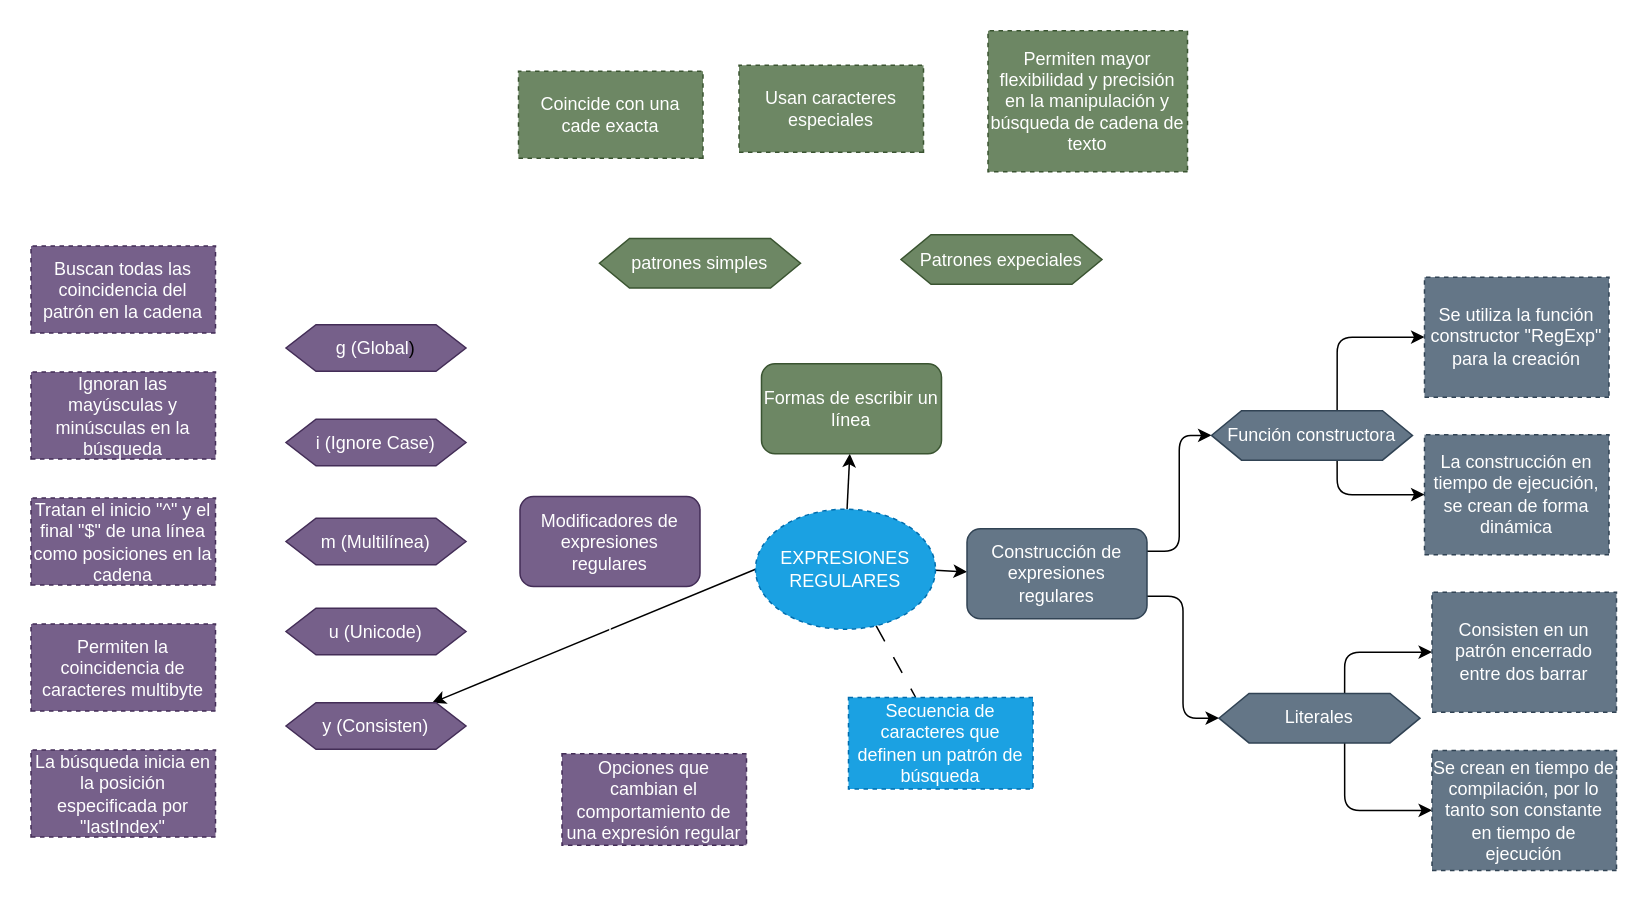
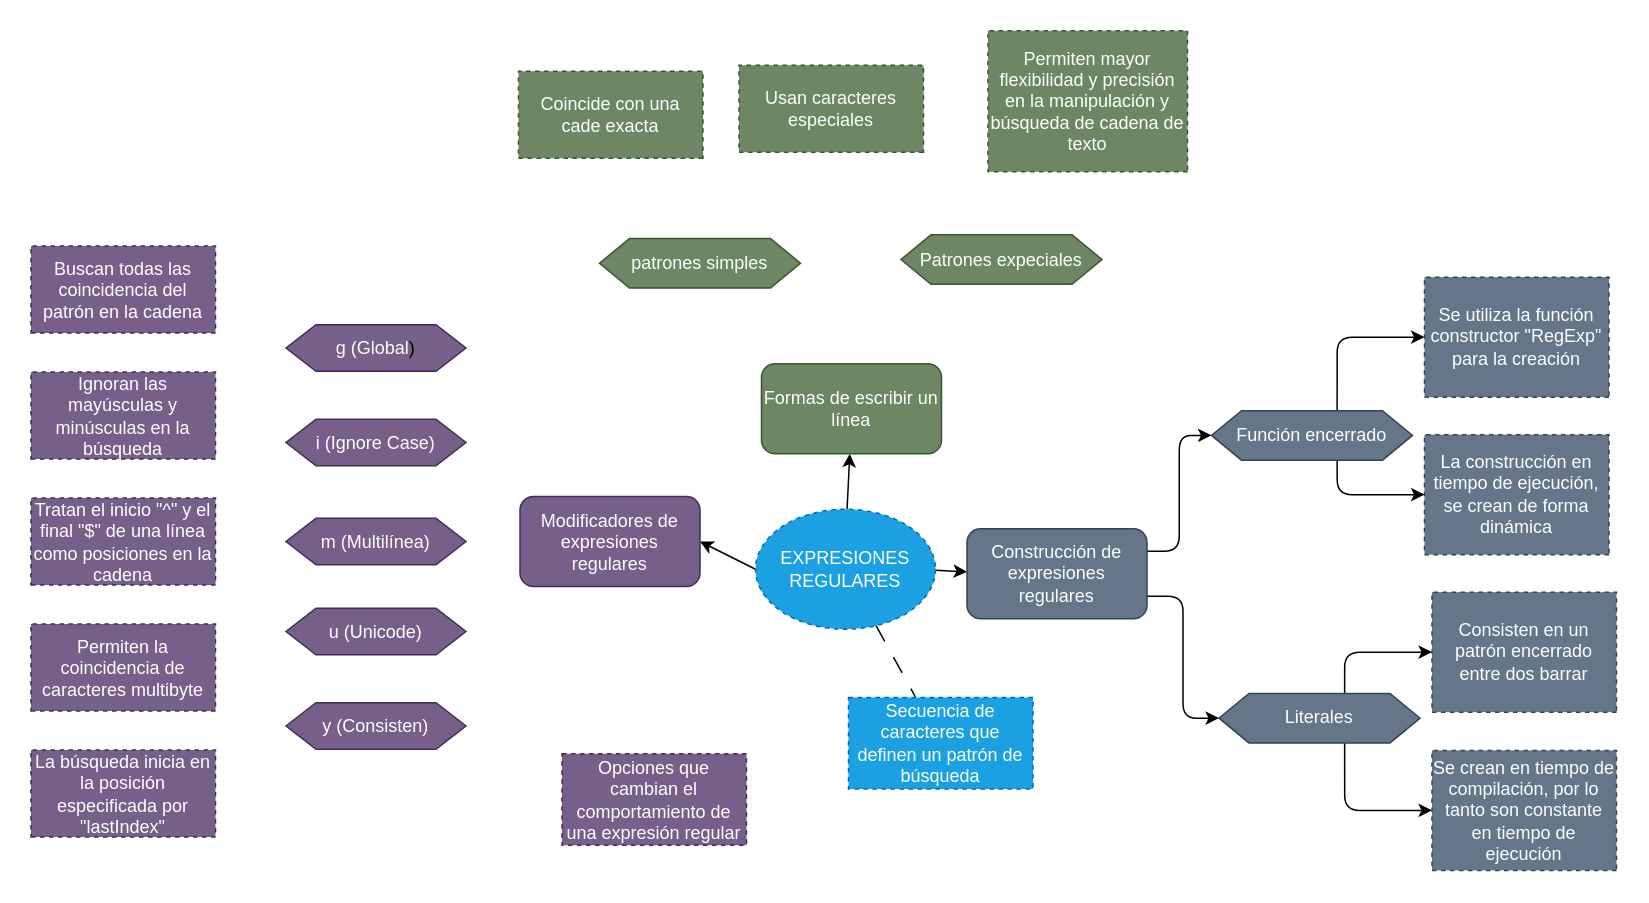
node "Función constructora": label "Función constructora" -> "Función encerrado"
edge "EXPRESIONES REGULARES" -> "y (Consisten)": now "EXPRESIONES REGULARES" -> "Modificadores de expresiones regulares"
